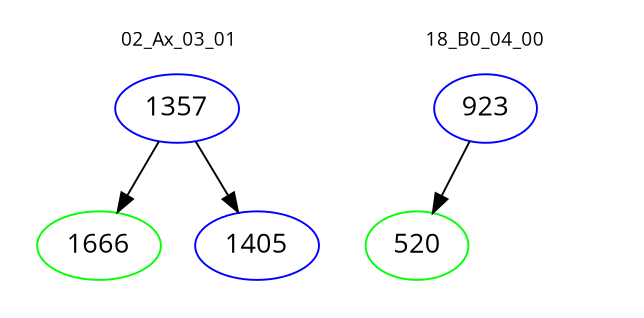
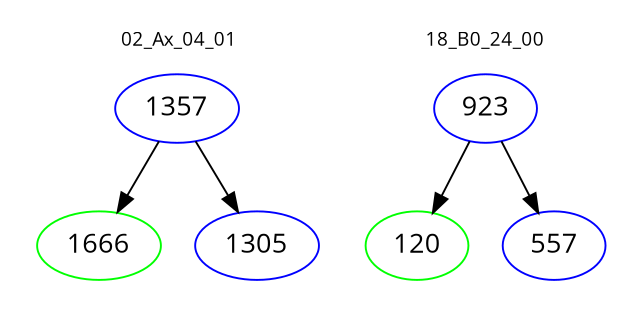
cluster "02_Ax_03_01": label "02_Ax_03_01" -> "02_Ax_04_01"
cluster "18_B0_04_00": label "18_B0_04_00" -> "18_B0_24_00"
node "1405": label "1405" -> "1305"
node "520": label "520" -> "120"
node "557": added
